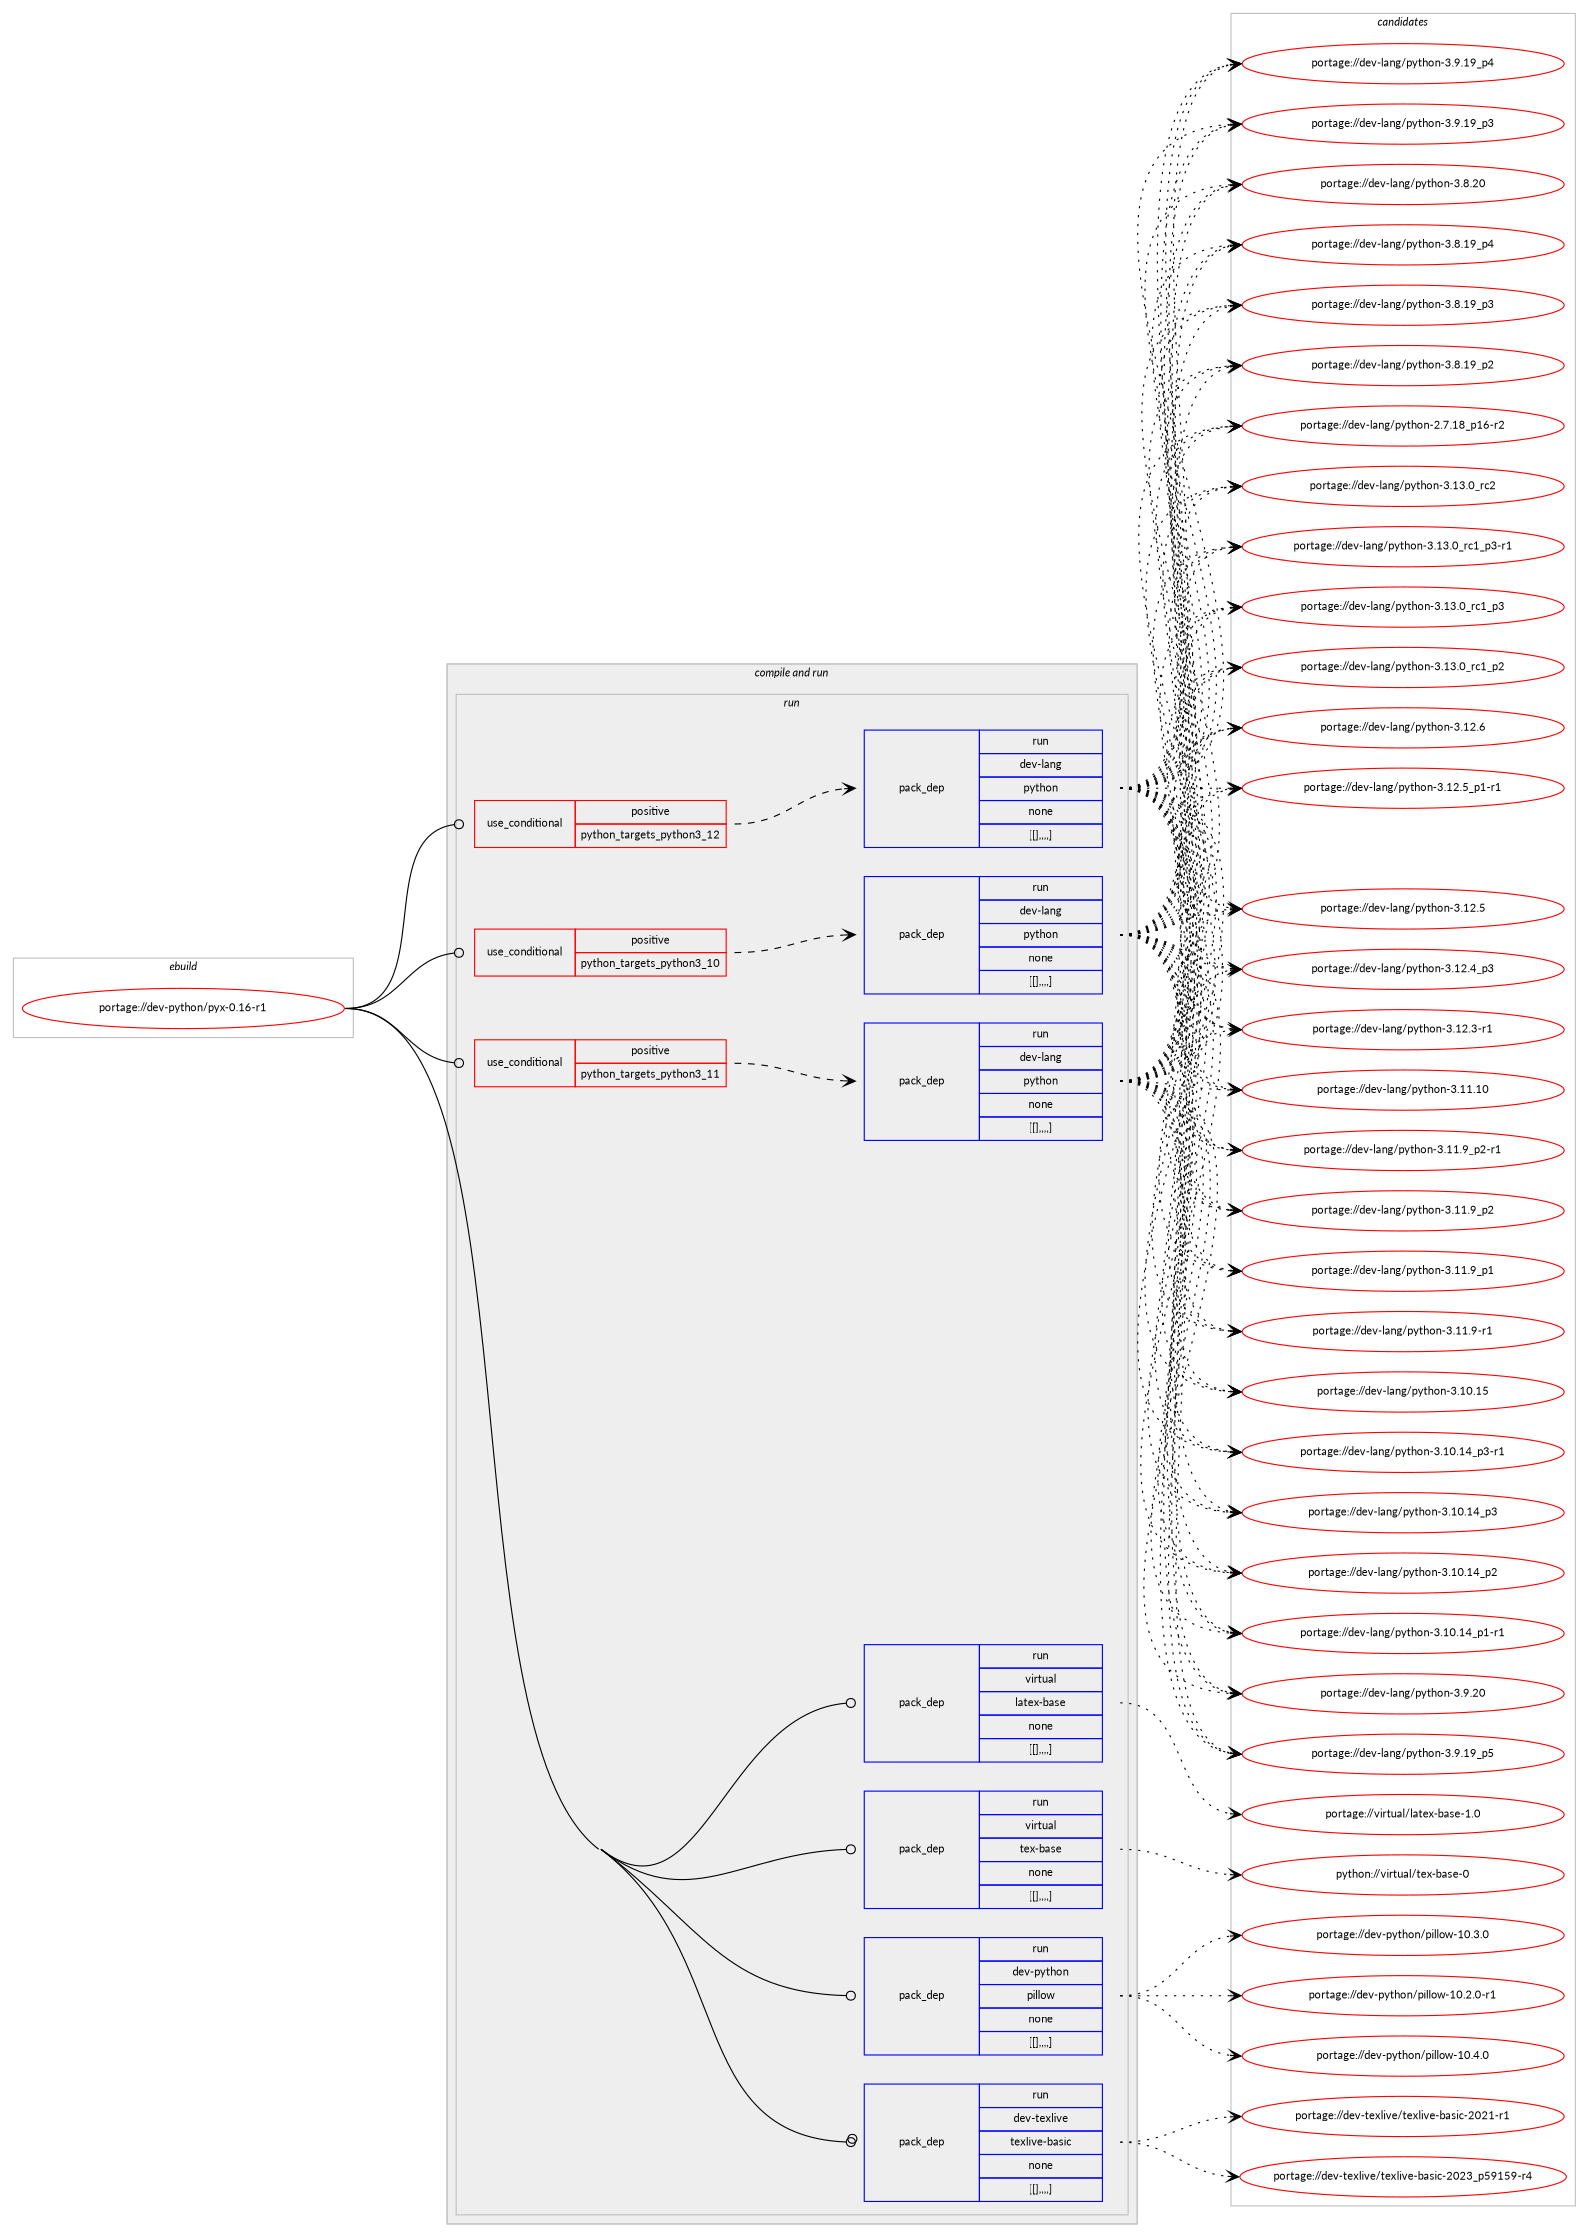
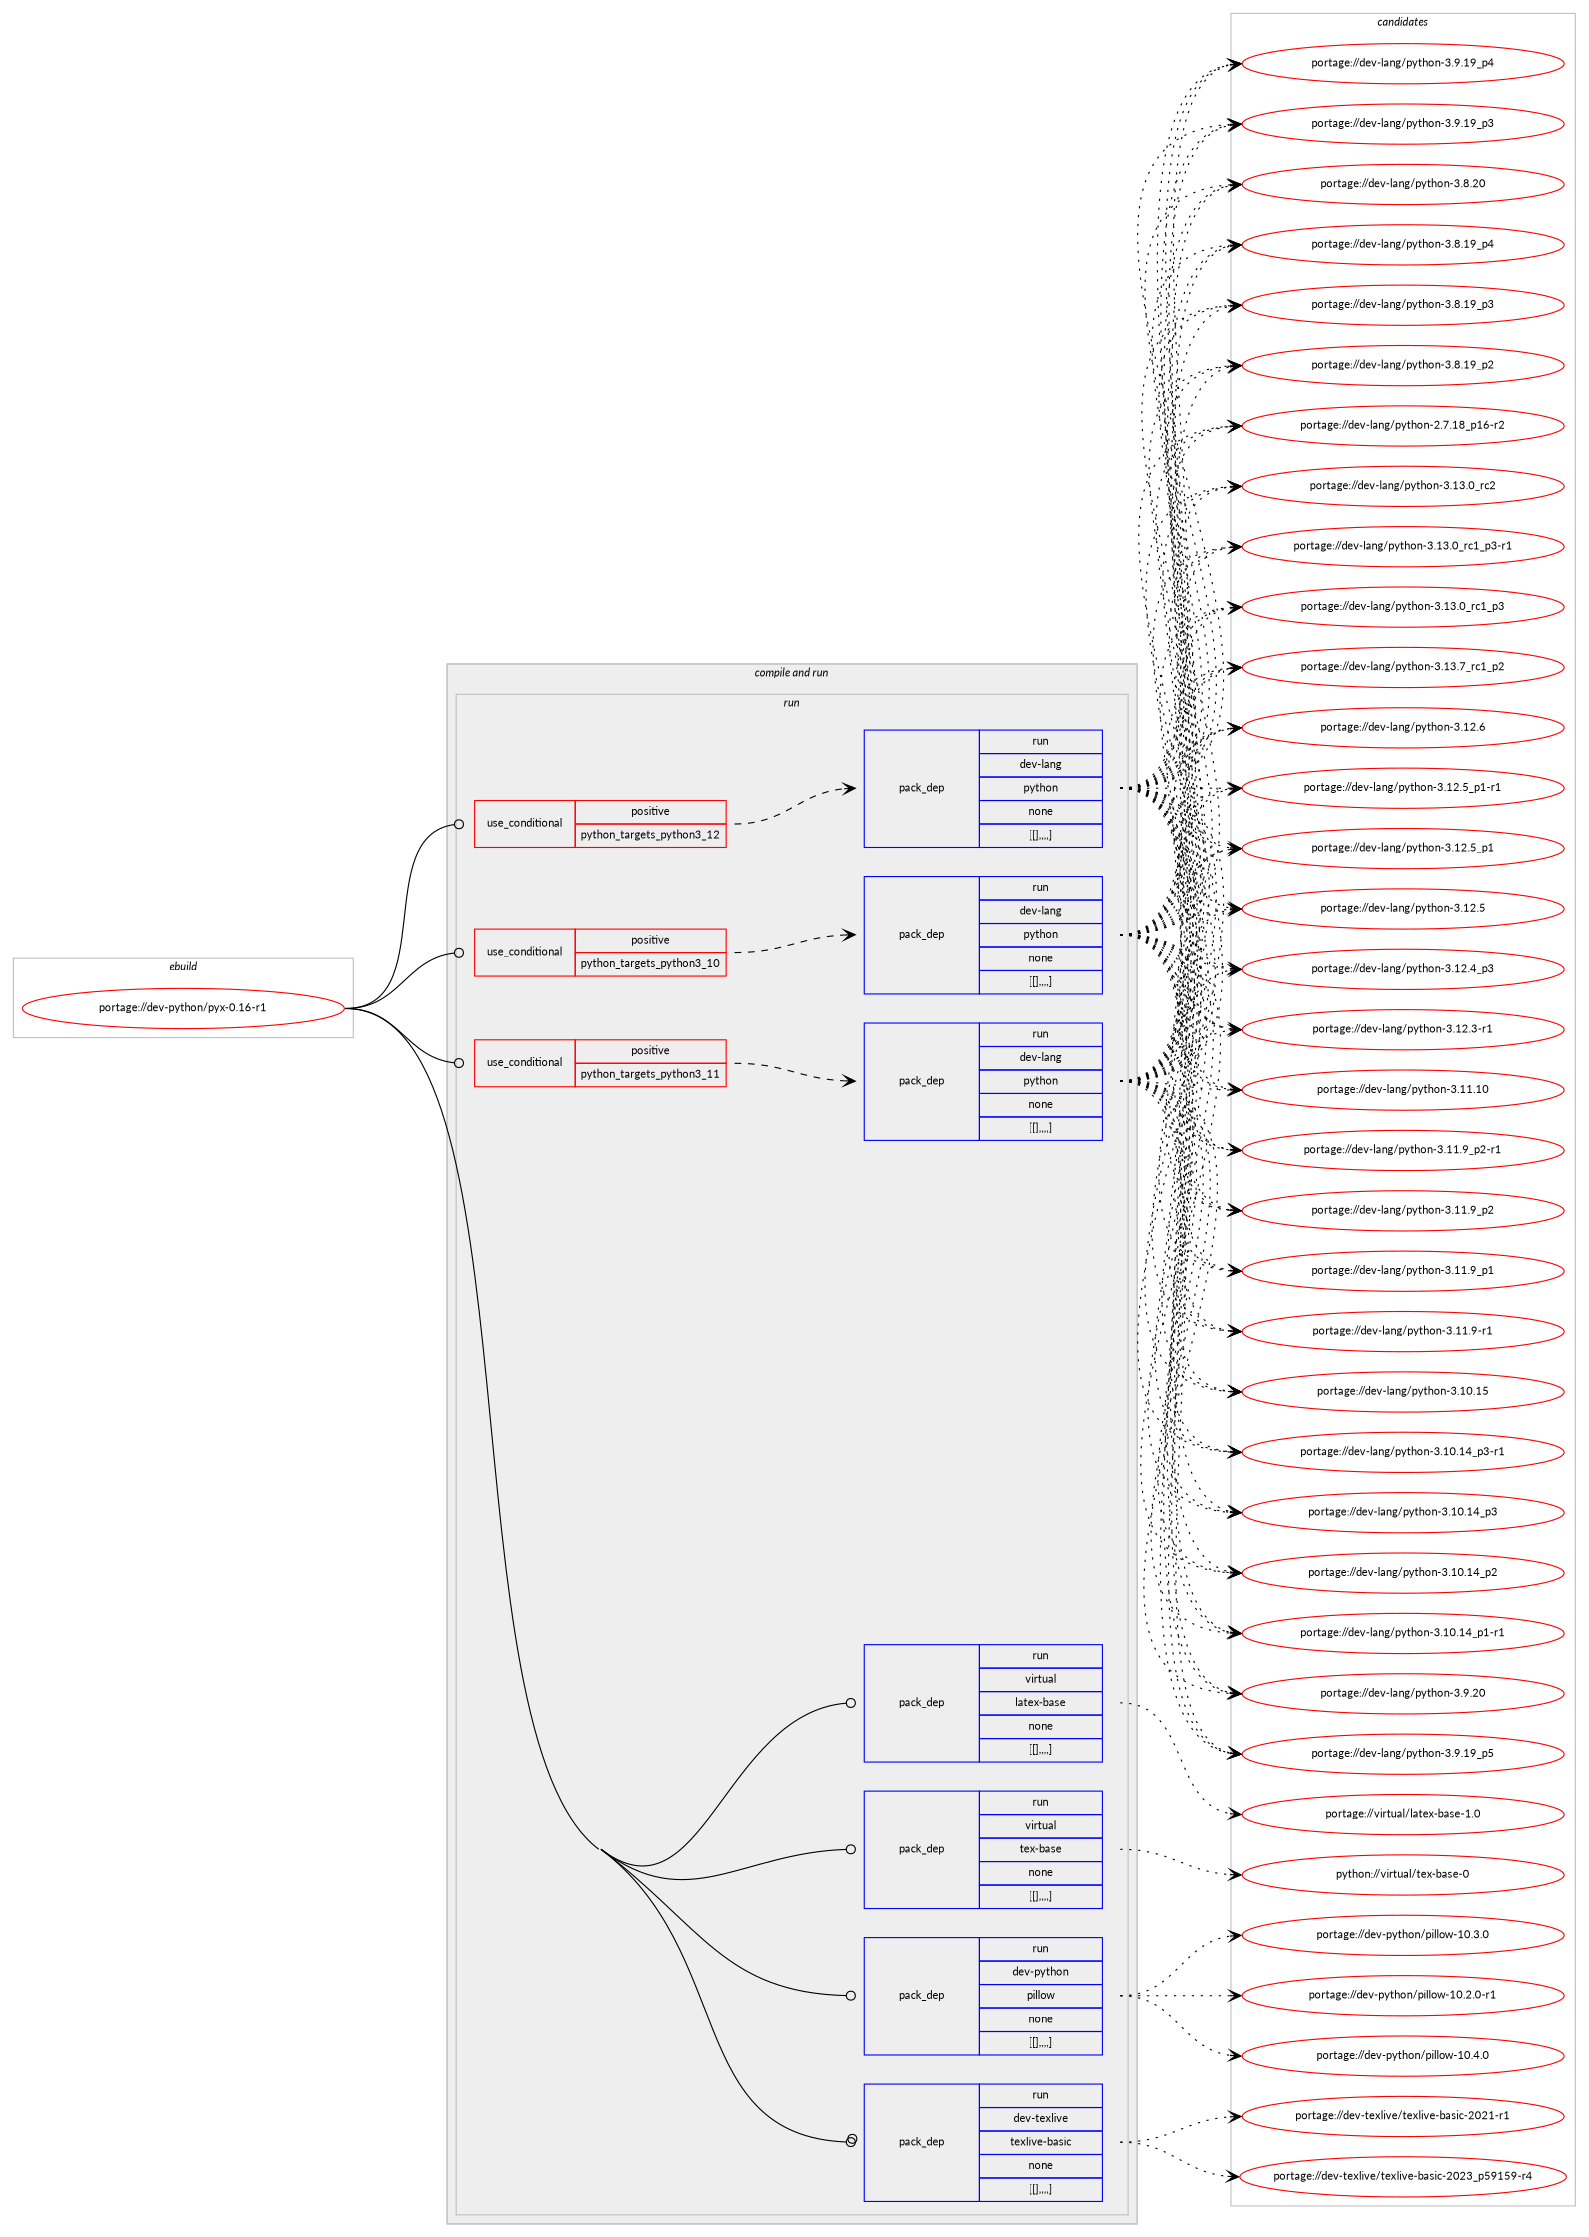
node "portage://dev-lang/python-3.13.0_rc1_p2": label "portage://dev-lang/python-3.13.0_rc1_p2" -> "portage://dev-lang/python-3.13.7_rc1_p2"
node "portage://dev-lang/python-3.12.5_p1": added
